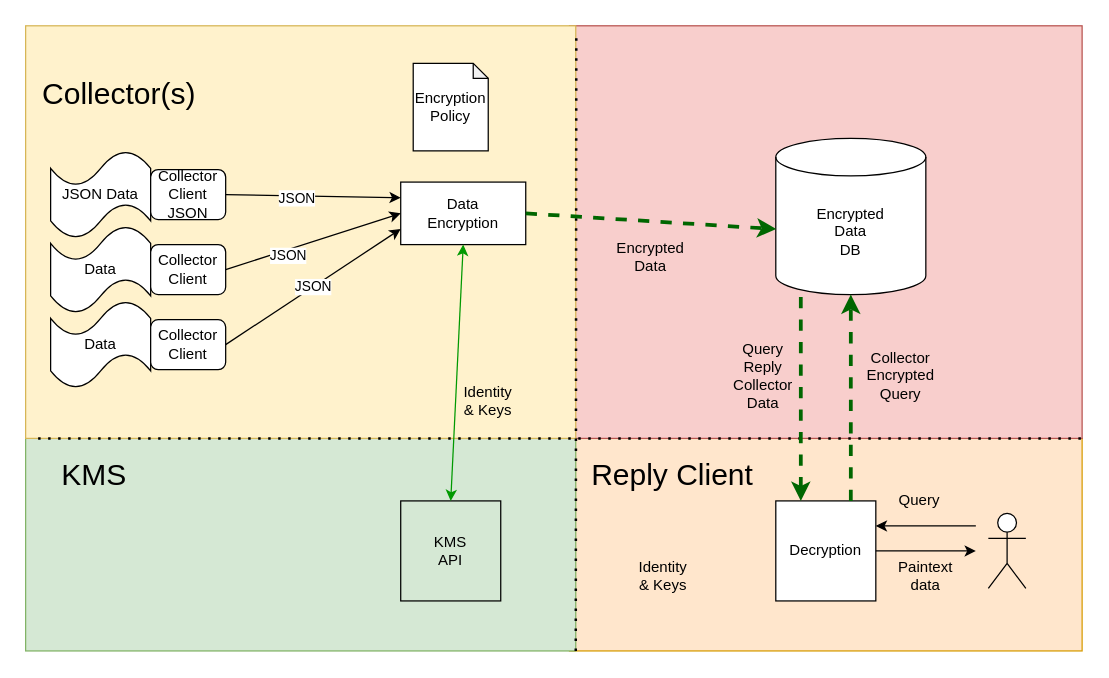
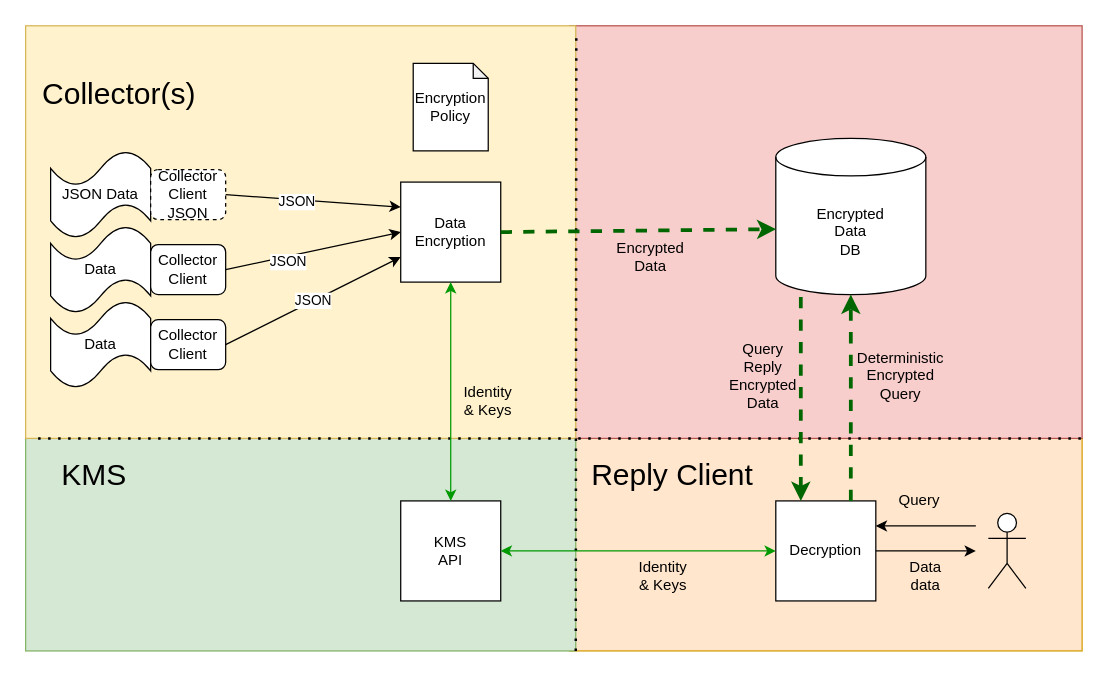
node "Collector Client JSON": style solid -> dashed
node "Data Encryption": size 125x63 -> 100x100
node "Query Reply Collector Data": label "Query Reply Collector Data" -> "Query Reply Encrypted Data"
node "Collector Encrypted Query": label "Collector Encrypted Query" -> "Deterministic Encrypted Query"
node "KMS API": fillcolor #d5e8d4 -> #ffffff
edge "KMS API" -- "Decryption": added
node "Paintext data": label "Paintext data" -> "Data data"
